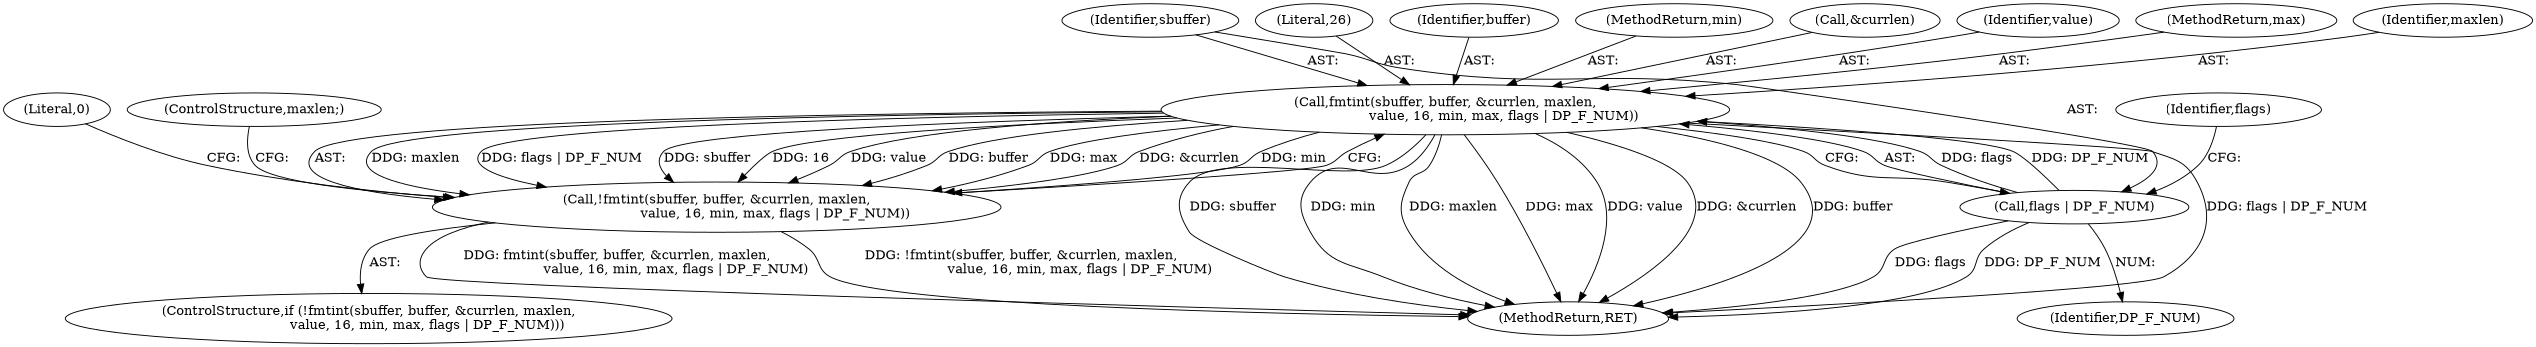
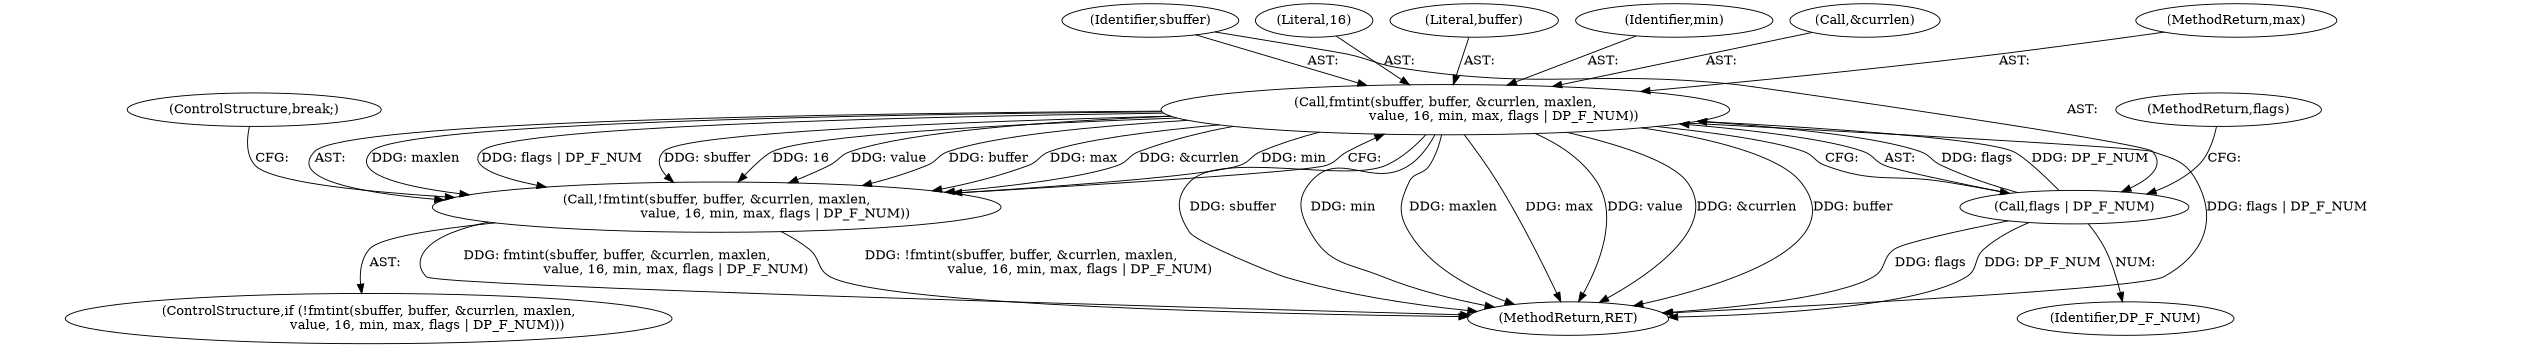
node "(Literal,26)": label "(Literal,26)" -> "(Literal,16)"
node "(Identifier,buffer)": label "(Identifier,buffer)" -> "(Literal,buffer)"
node "(MethodReturn,min)": label "(MethodReturn,min)" -> "(Identifier,min)"
node "(Identifier,value)": removed
node "(Identifier,maxlen)": removed
node "(Literal,0)": removed
node "(ControlStructure,maxlen;)": label "(ControlStructure,maxlen;)" -> "(ControlStructure,break;)"
node "(Identifier,flags)": label "(Identifier,flags)" -> "(MethodReturn,flags)"
